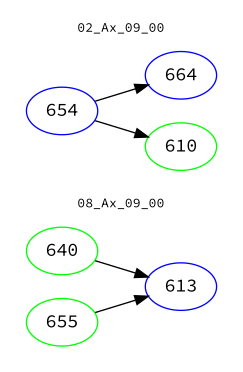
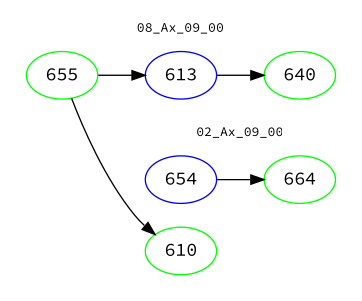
node "664": color blue -> green
edge "654" -> "610": now "655" -> "610"
edge "640" -> "613": reversed
